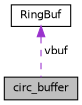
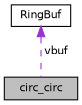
node "circ_buffer": label "circ_buffer" -> "circ_circ"
